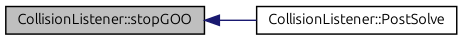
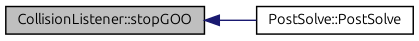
node "CollisionListener::PostSolve": label "CollisionListener::PostSolve" -> "PostSolve::PostSolve"
